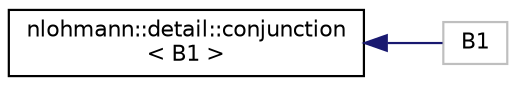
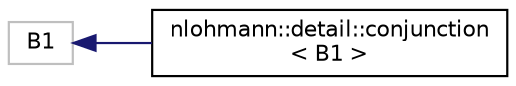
edge "B1" -> "nlohmann::detail::conjunction < B1 >": reversed
